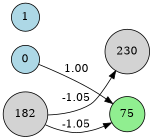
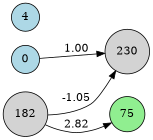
node "1": label "1" -> "4"
edge "0" -> "75": now "0" -> "230"
edge "182" -> "75": label "-1.05" -> "2.82"
